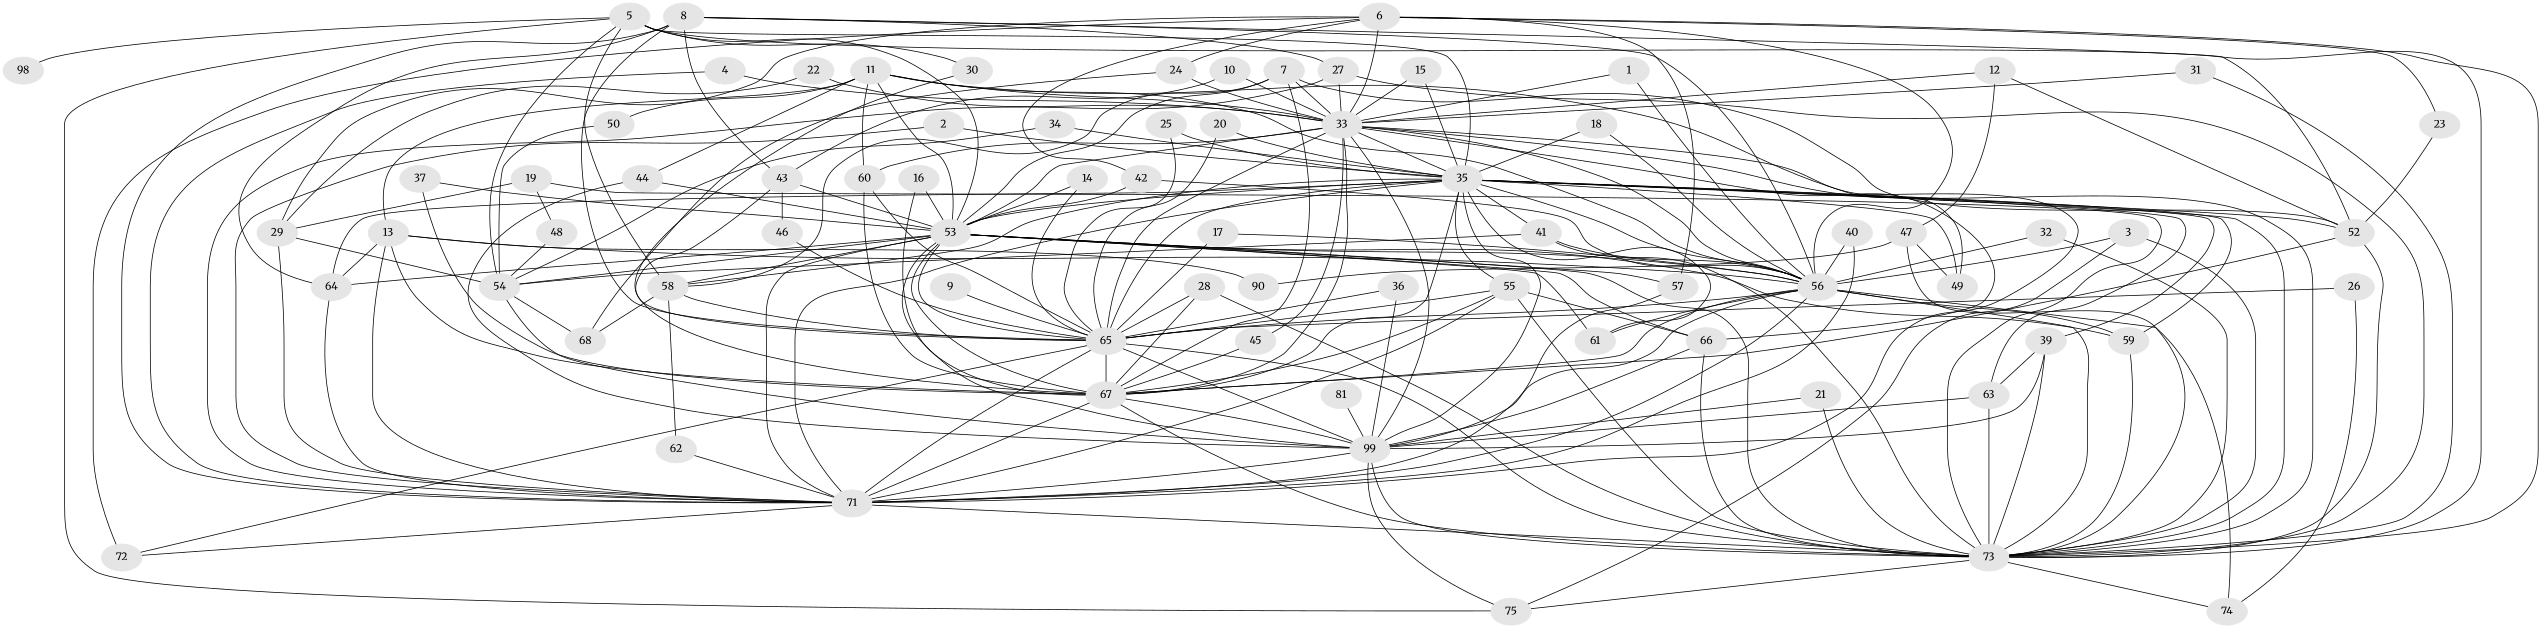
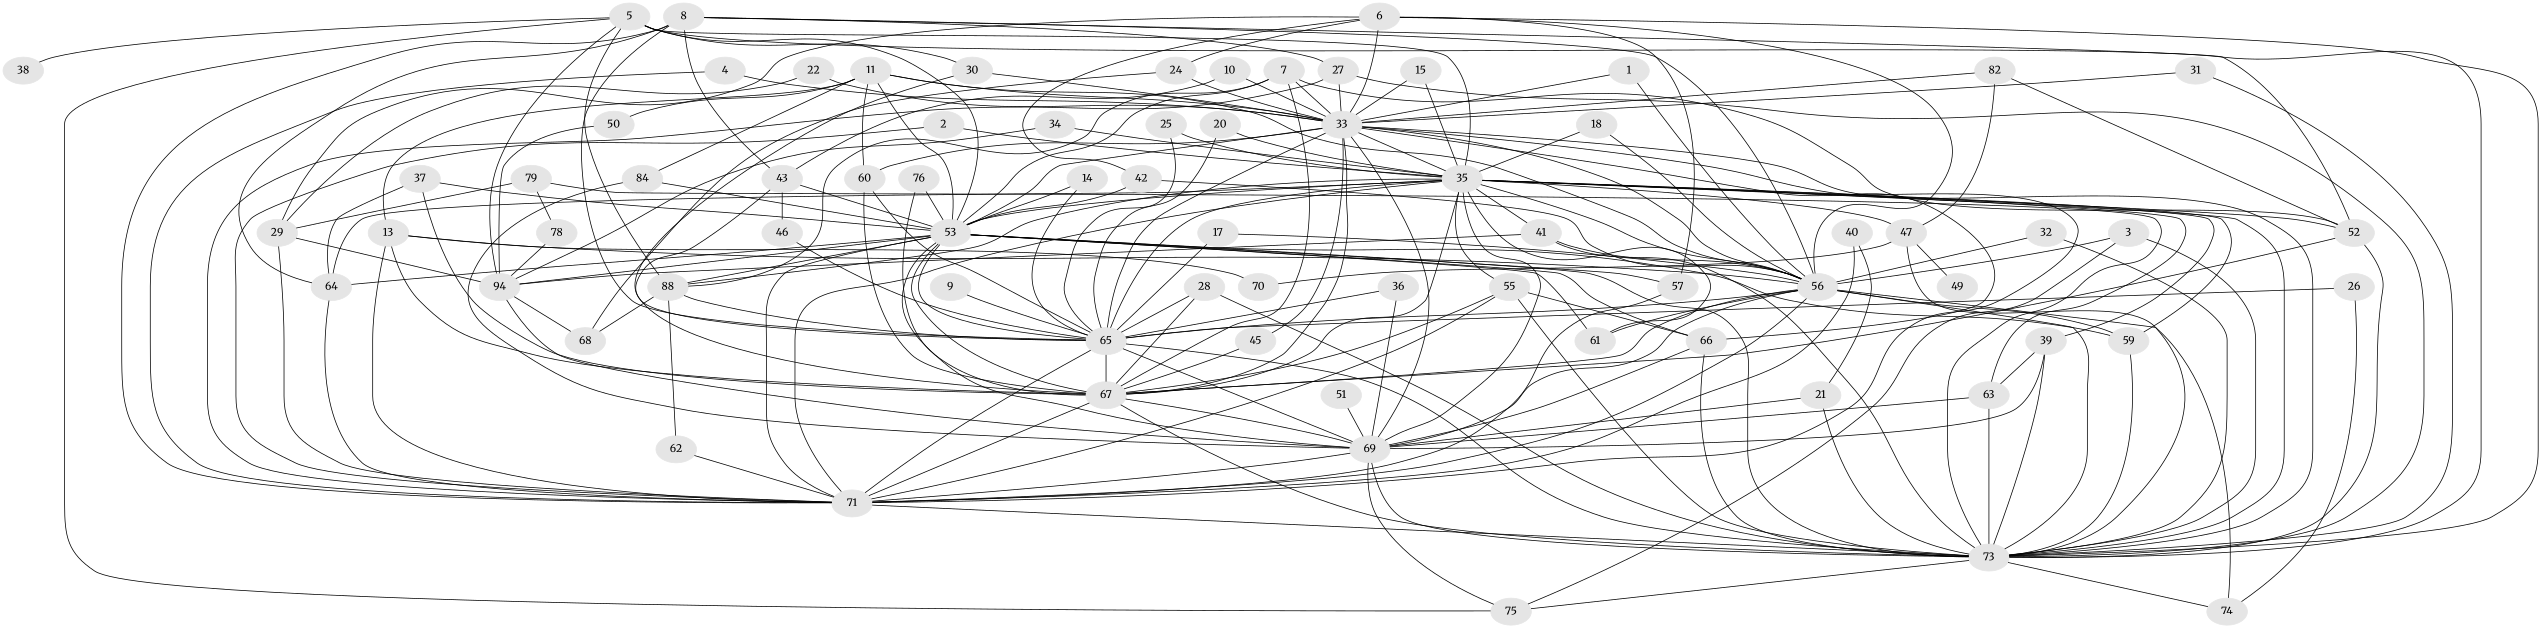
node "98": label "98" -> "38"
node "12": label "12" -> "82"
edge "11" -- "49": removed
edge "30" -- "33": added
node "23": removed
node "19": label "19" -> "79"
node "44": label "44" -> "84"
node "16": label "16" -> "76"
edge "35" -- "49": now "35" -- "47"
node "48": label "48" -> "78"
edge "53" -- "56": removed
edge "13" -- "64": now "37" -- "64"
edge "40" -- "56": now "40" -- "21"
node "54": label "54" -> "94"
node "58": label "58" -> "88"
node "90": label "90" -> "70"
edge "55" -- "65": removed
node "81": label "81" -> "51"
node "99": label "99" -> "69"
node "72": removed
